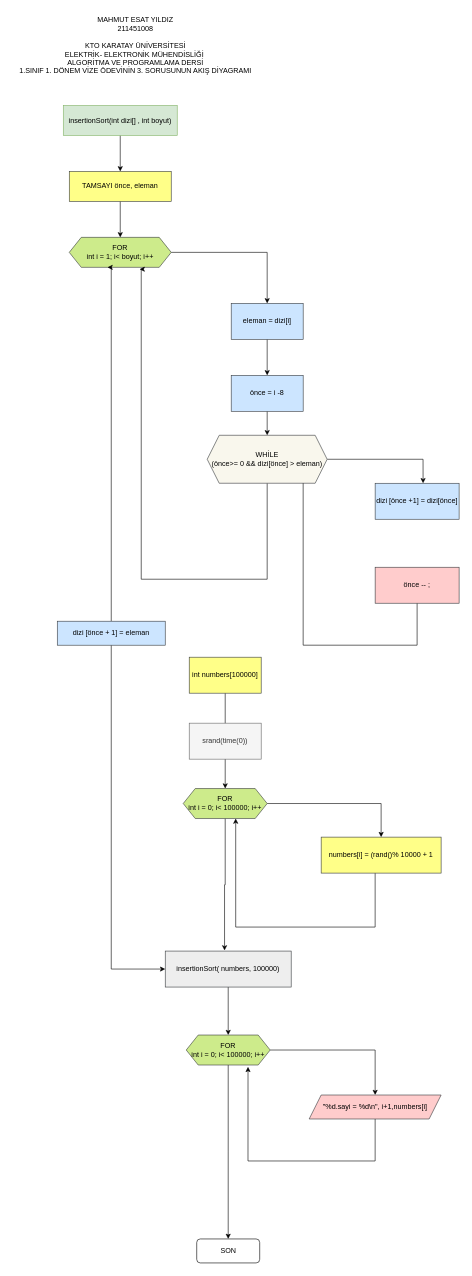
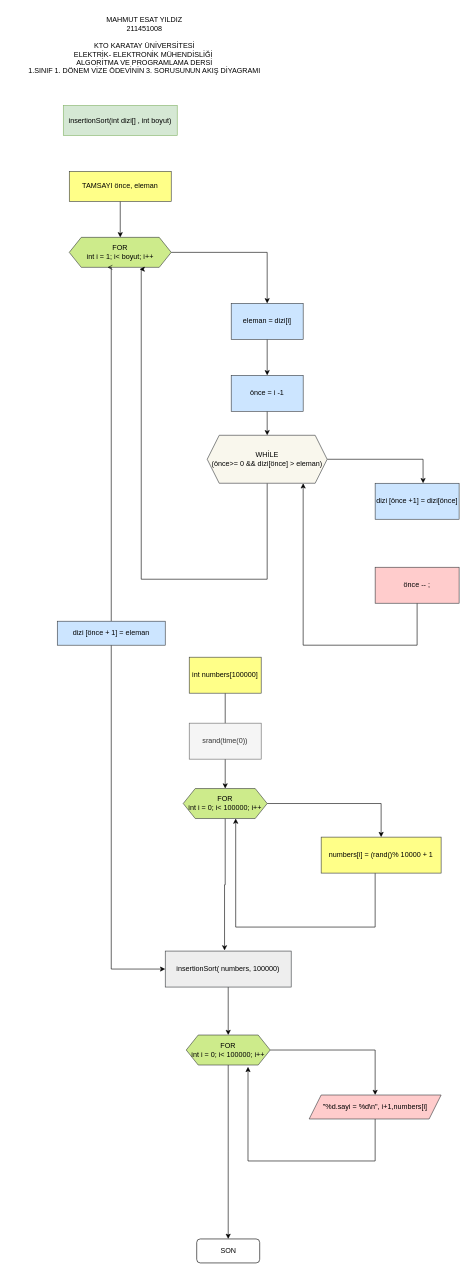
node "MAHMUT ESAT YILDIZ 211451008 KTO KARATAY ÜNİVERSİTESİ ELEKTRİK- ELEKTRONİK MÜHENDİSLİĞİ ALGORİTMA VE PROGRAMLAMA DERSİ 1.SINIF 1. DÖNEM VİZE ÖDEVİNİN 3. SORUSUNUN AKIŞ DİYAGRAMI": moved (135, 45) -> (144, 45)
edge "insertionSort(int dizi[] , int boyut)" -> "TAMSAYI önce, eleman": removed
edge "dizi [önce + 1] = eleman" -> "FOR int i = 1; i< boyut; i++": arrowhead classic -> open
node "önce = i -8": label "önce = i -8" -> "önce = i -1"
edge "WHİLE (önce>= 0 && dizi[önce] > eleman)" -- "önce -- ;": arrowhead none -> classic
